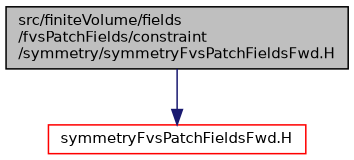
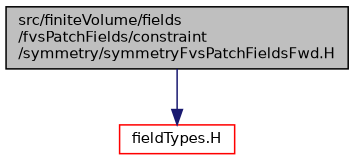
node "symmetryFvsPatchFieldsFwd.H": label "symmetryFvsPatchFieldsFwd.H" -> "fieldTypes.H"
